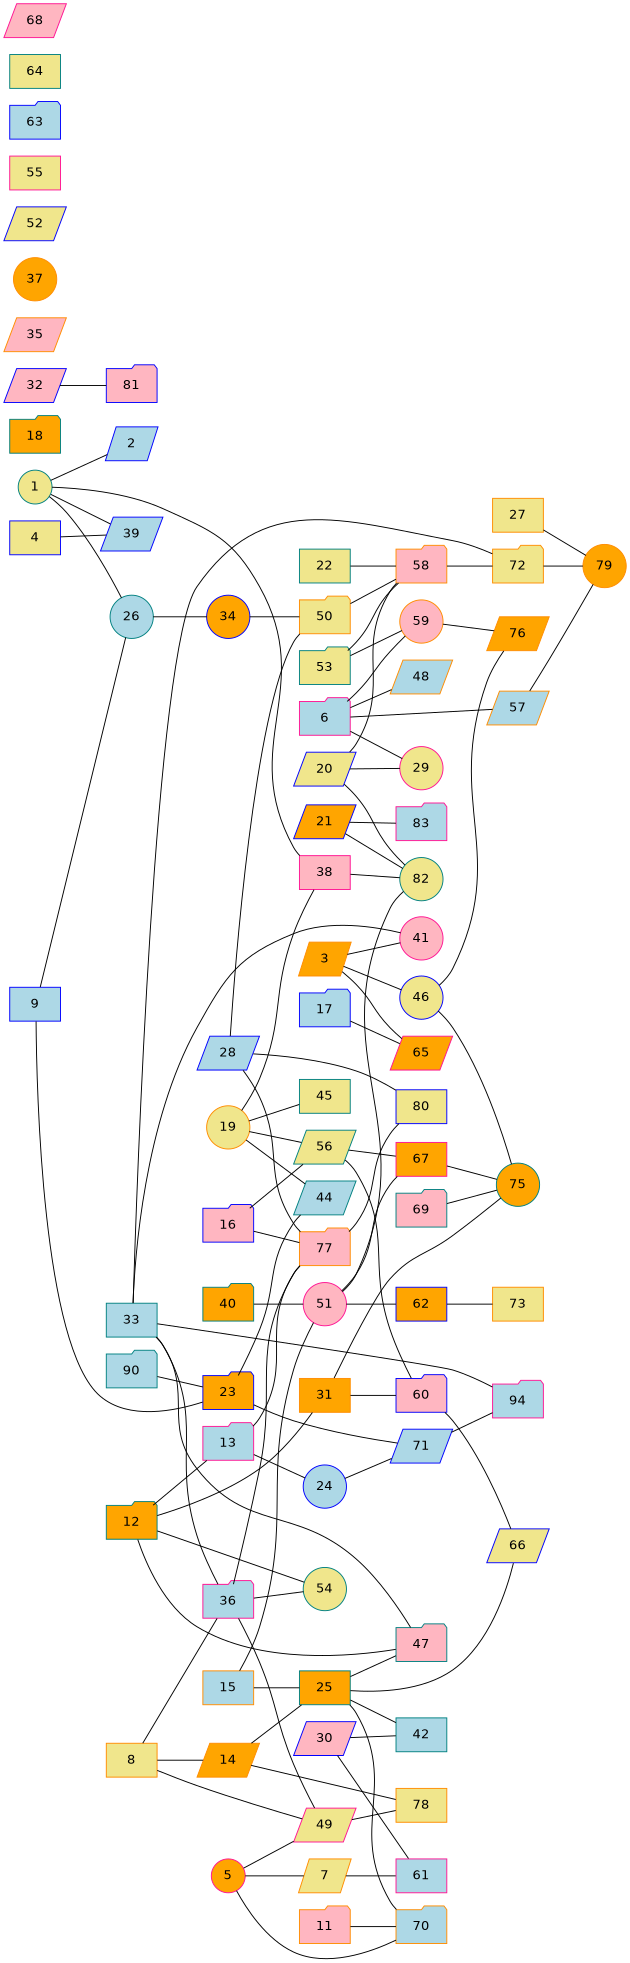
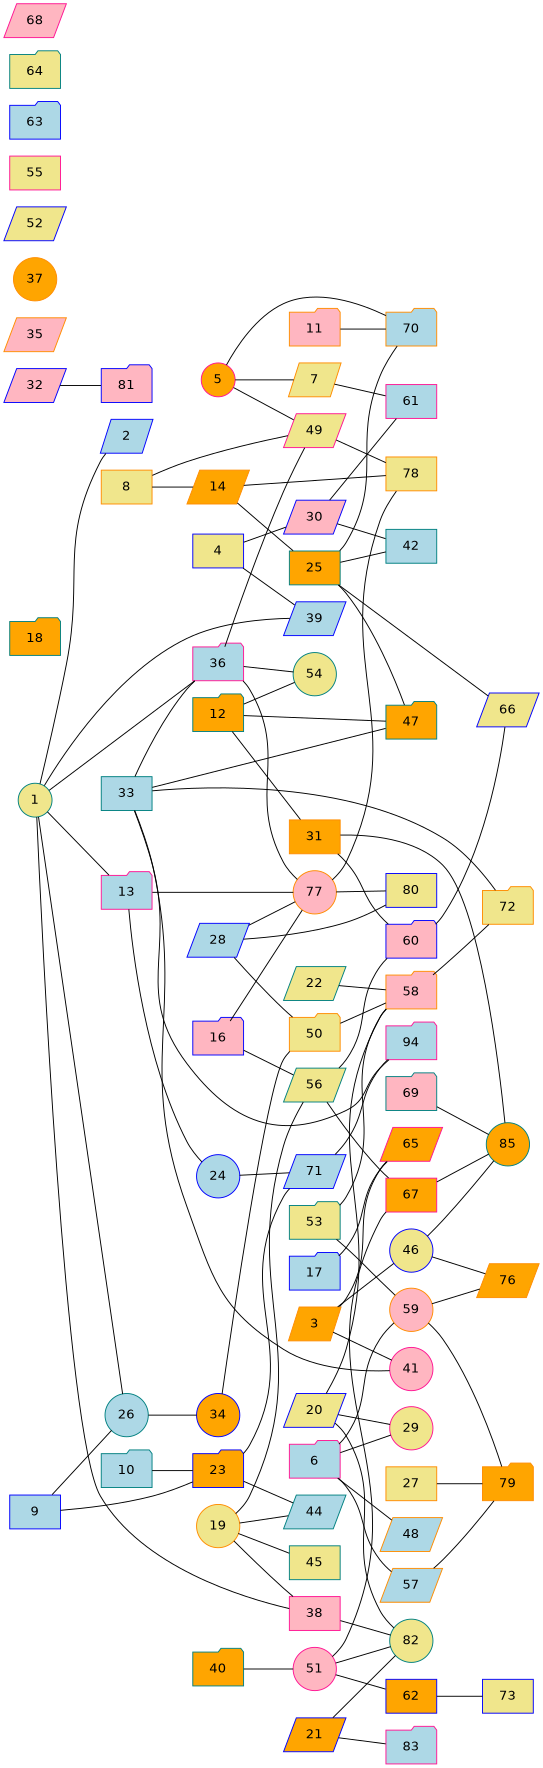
node "64": shape box -> folder
edge "30" -- "4": added
node "22": shape box -> parallelogram
edge "72" -- "79": now "59" -- "79"
node "79": shape circle -> folder
edge "78" -- "77": added
node "75": label "75" -> "85"
node "77": shape folder -> circle
node "73": color darkorange -> blue
node "90": label "90" -> "10"
edge "13" -- "12": now "13" -- "1"
node "47": fillcolor lightpink -> orange
edge "36" -- "8": now "36" -- "1"
node "15": removed
